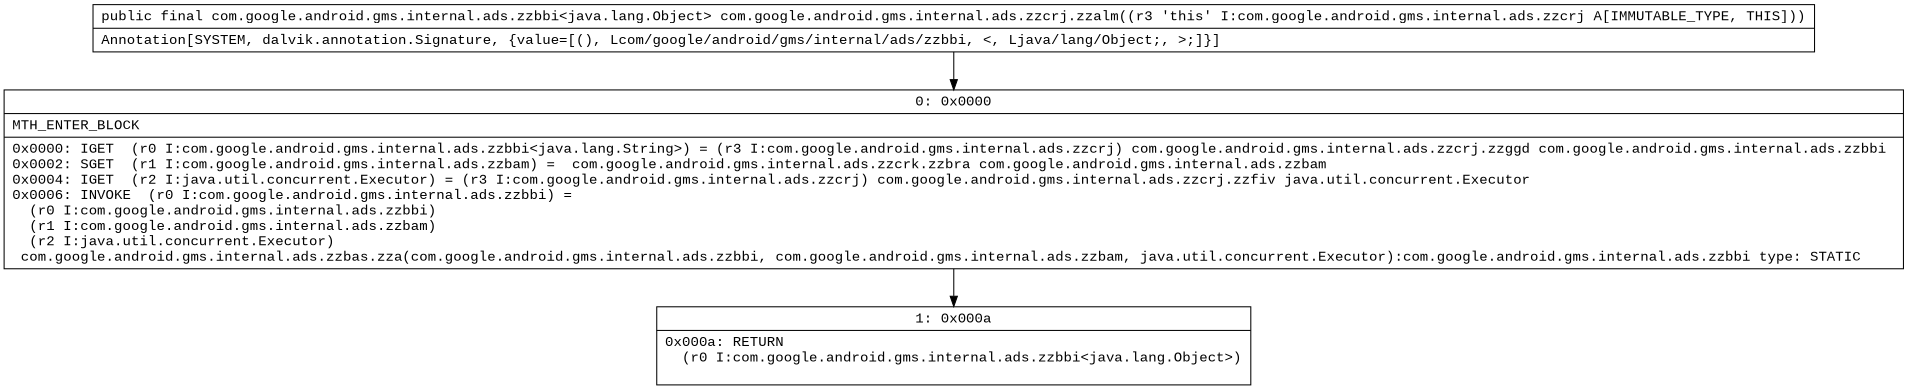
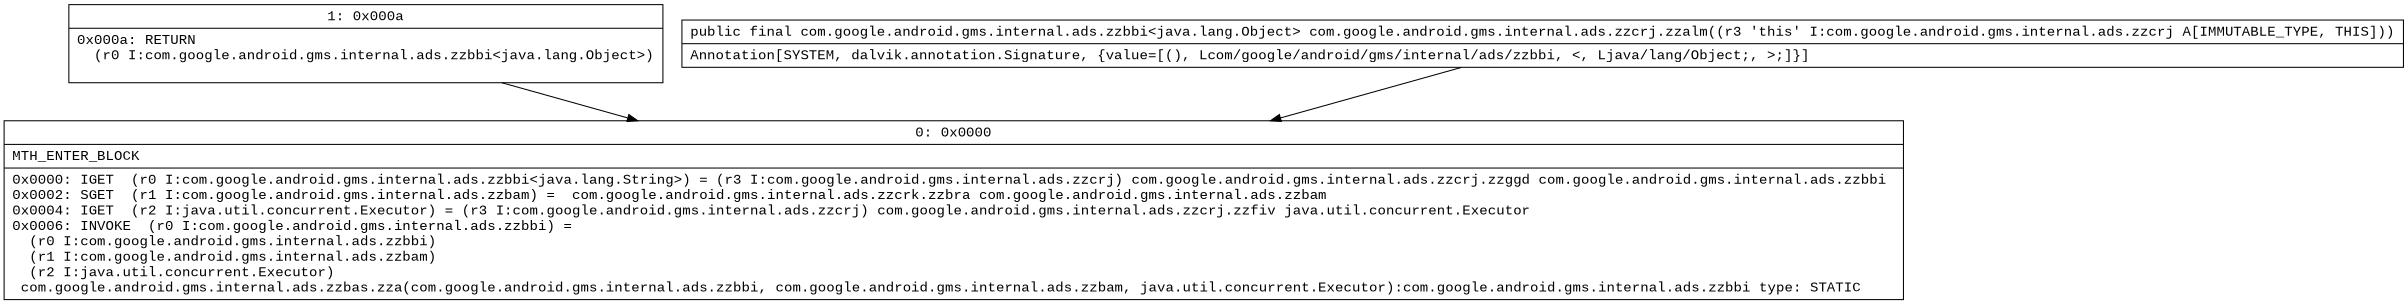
edge "0: 0x0000" -> "1: 0x000a": reversed
